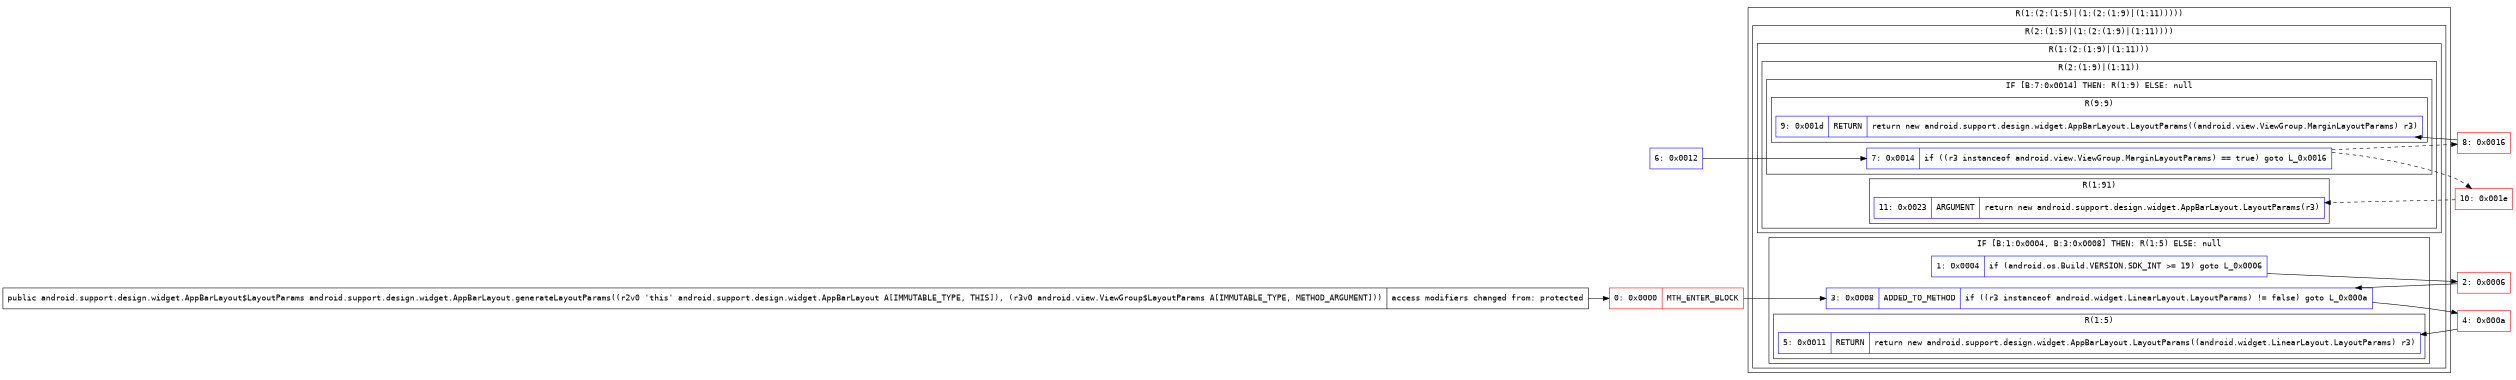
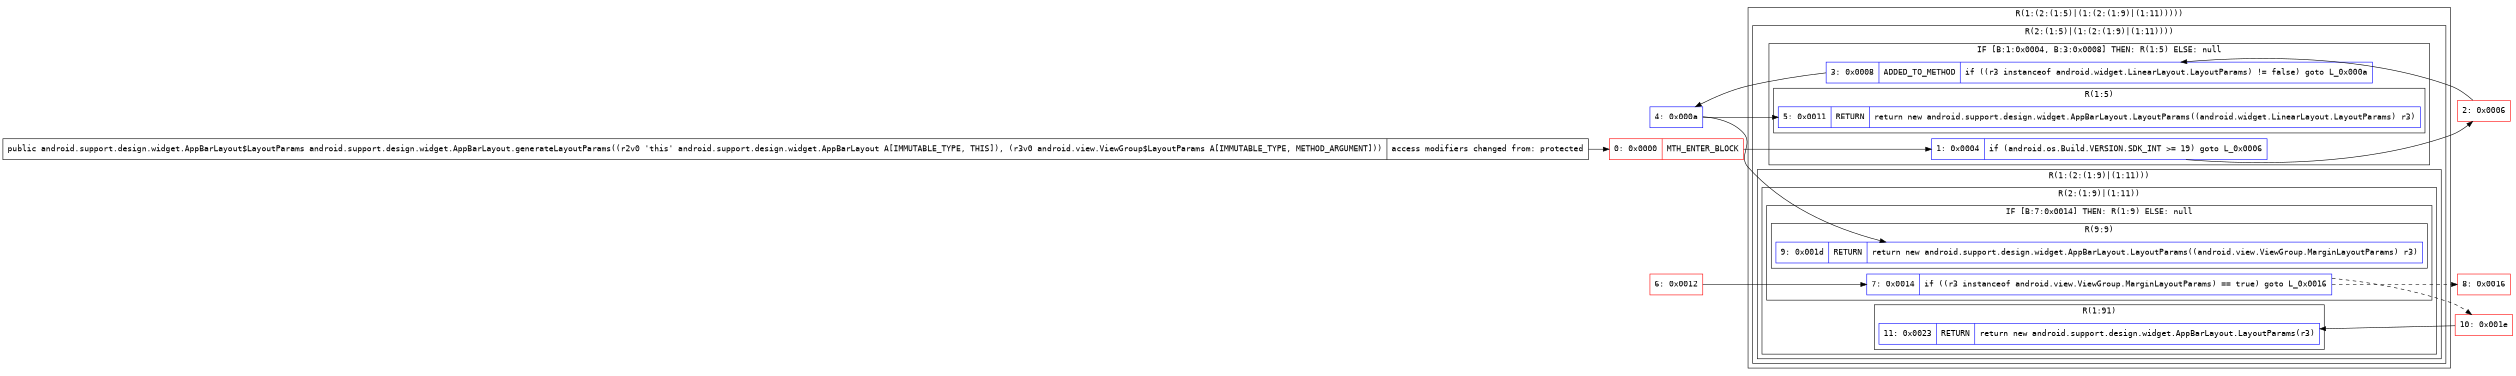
edge "8: 0x0016" -> "9: 0x001d": now "4: 0x000a" -> "9: 0x001d"
node "6: 0x0012": color blue -> red
edge "10: 0x001e" -> "11: 0x0023": style dashed -> solid
node "11: 0x0023": text "ARGUMENT" -> "RETURN"
edge "0: 0x0000" -> "3: 0x0008": now "0: 0x0000" -> "1: 0x0004"
node "4: 0x000a": color red -> blue
